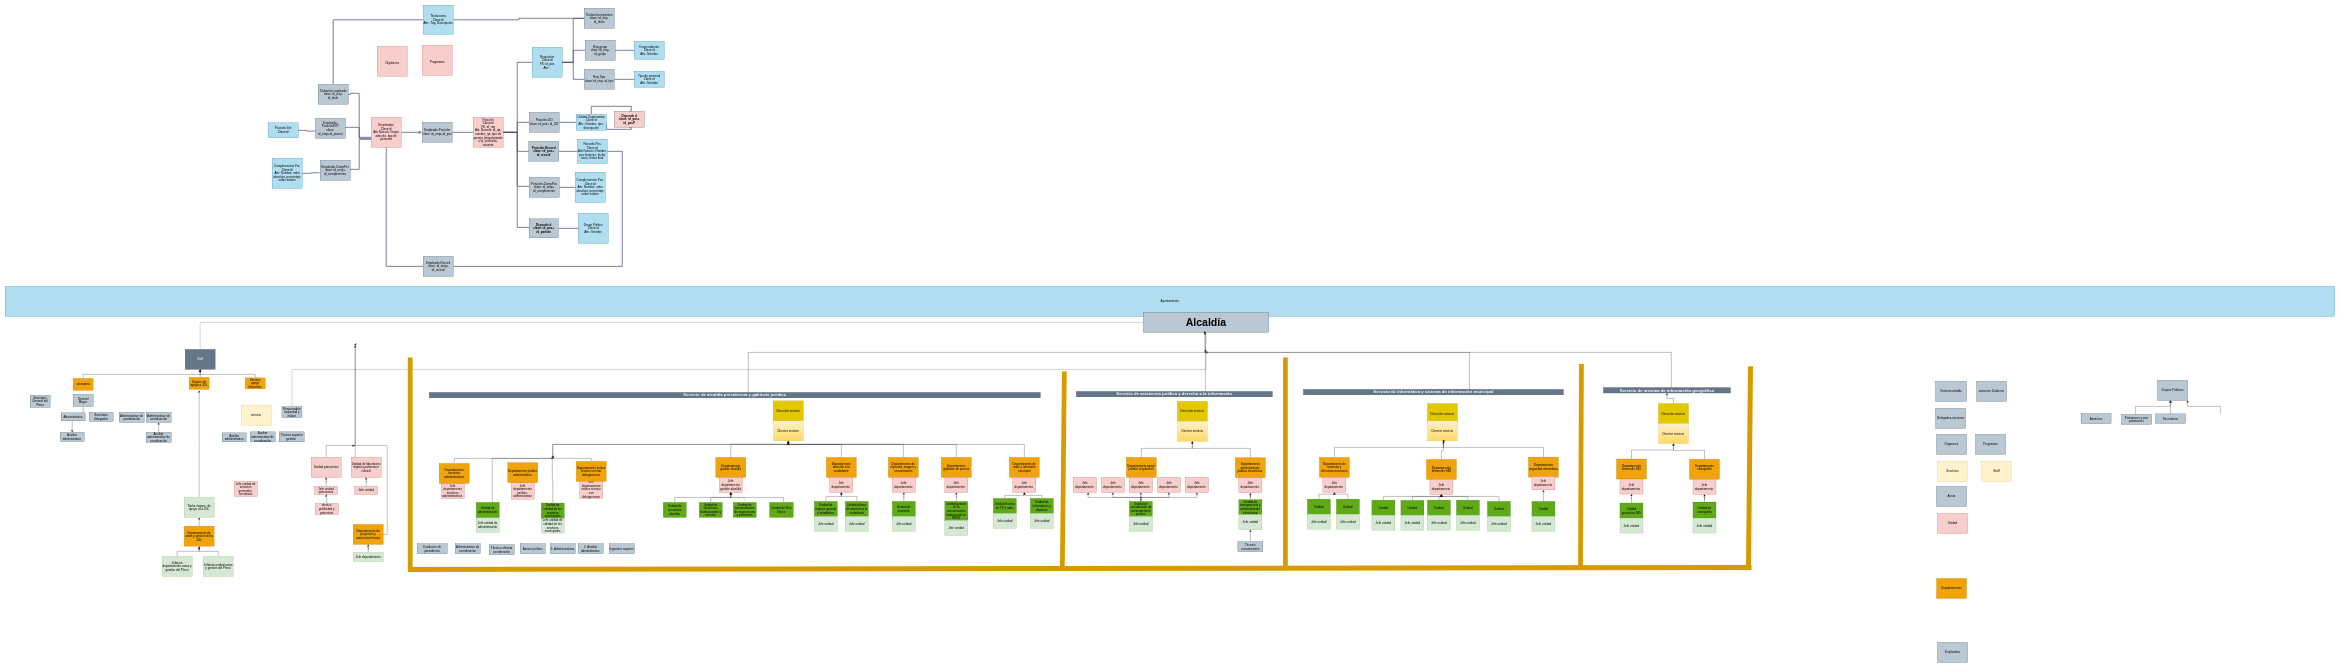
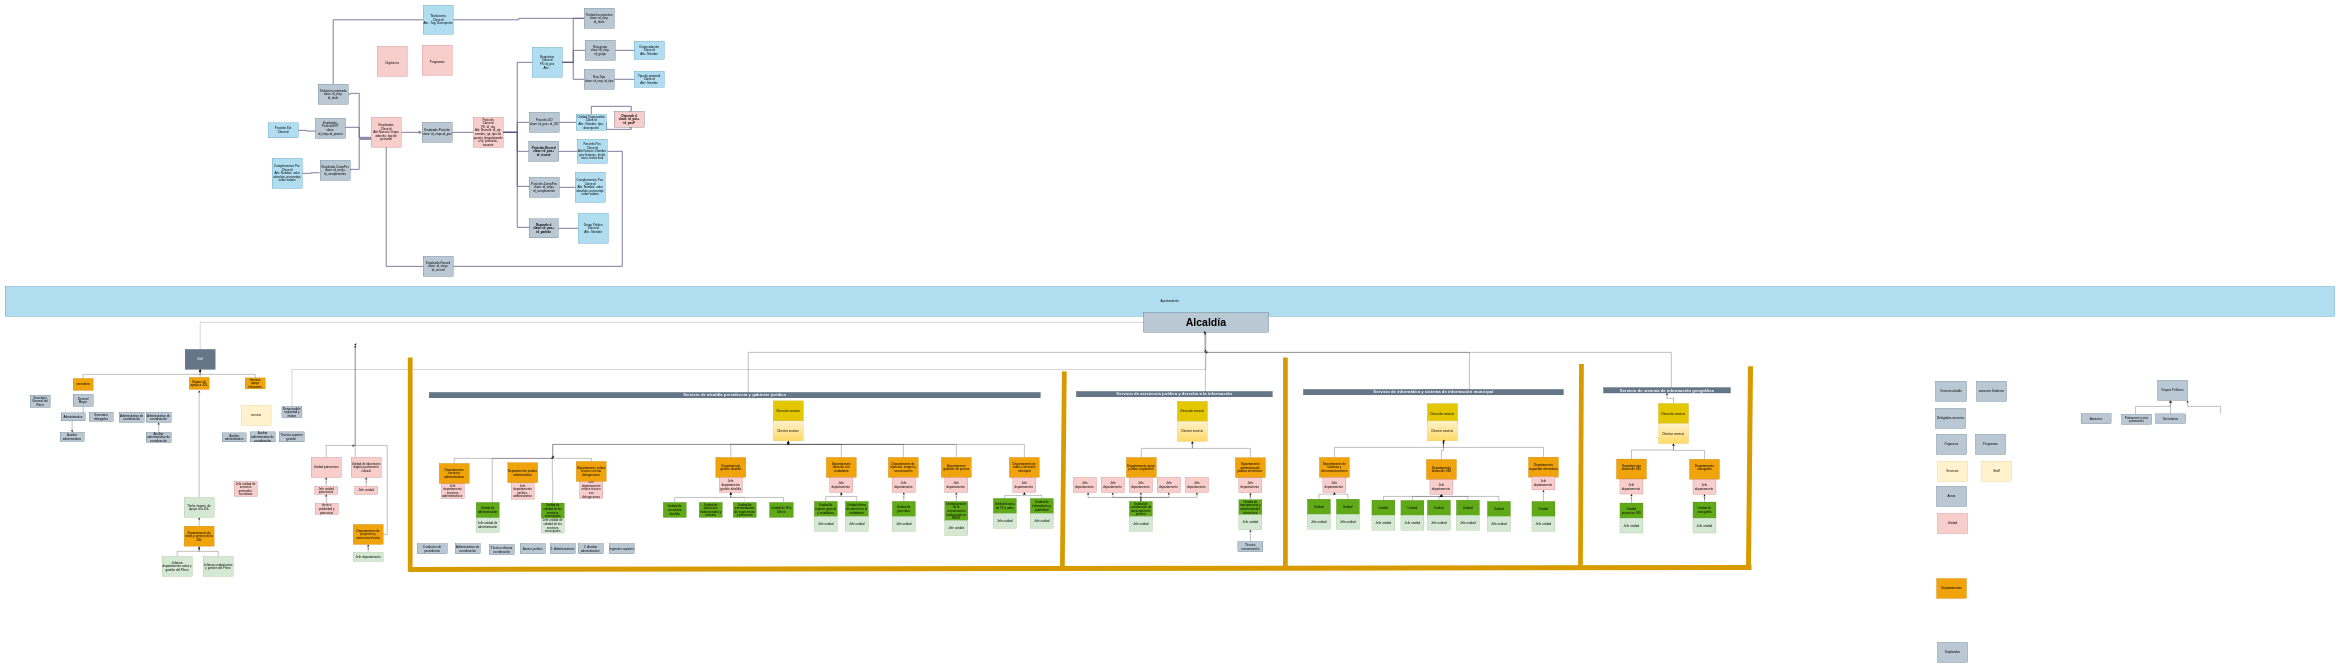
edge "Unidad de relaciones institucionales y eventos" -> "Jefe departamento gestión alcaldía": removed
node "Unidad de informativos y deportes": label "Unidad de informativos y deportes" -> "Unidad de informativos y publicidad"
node "Unidad de imprenta": label "Unidad de imprenta" -> "Unidad de generales"
